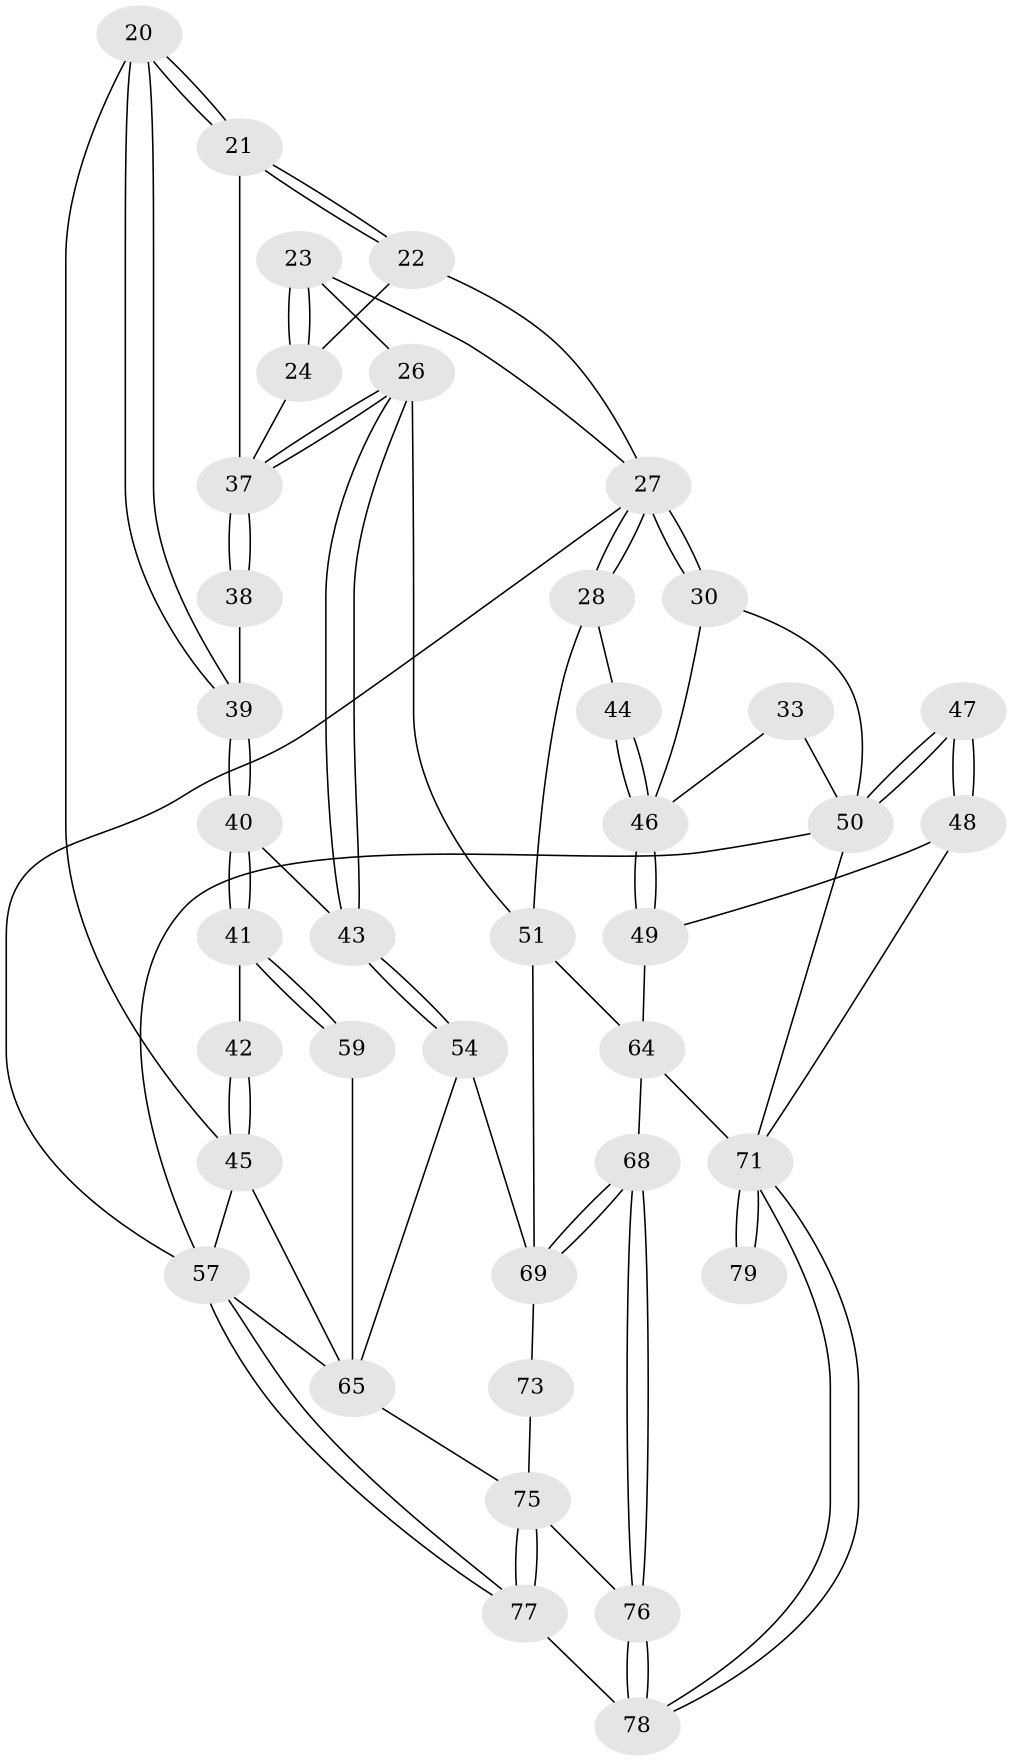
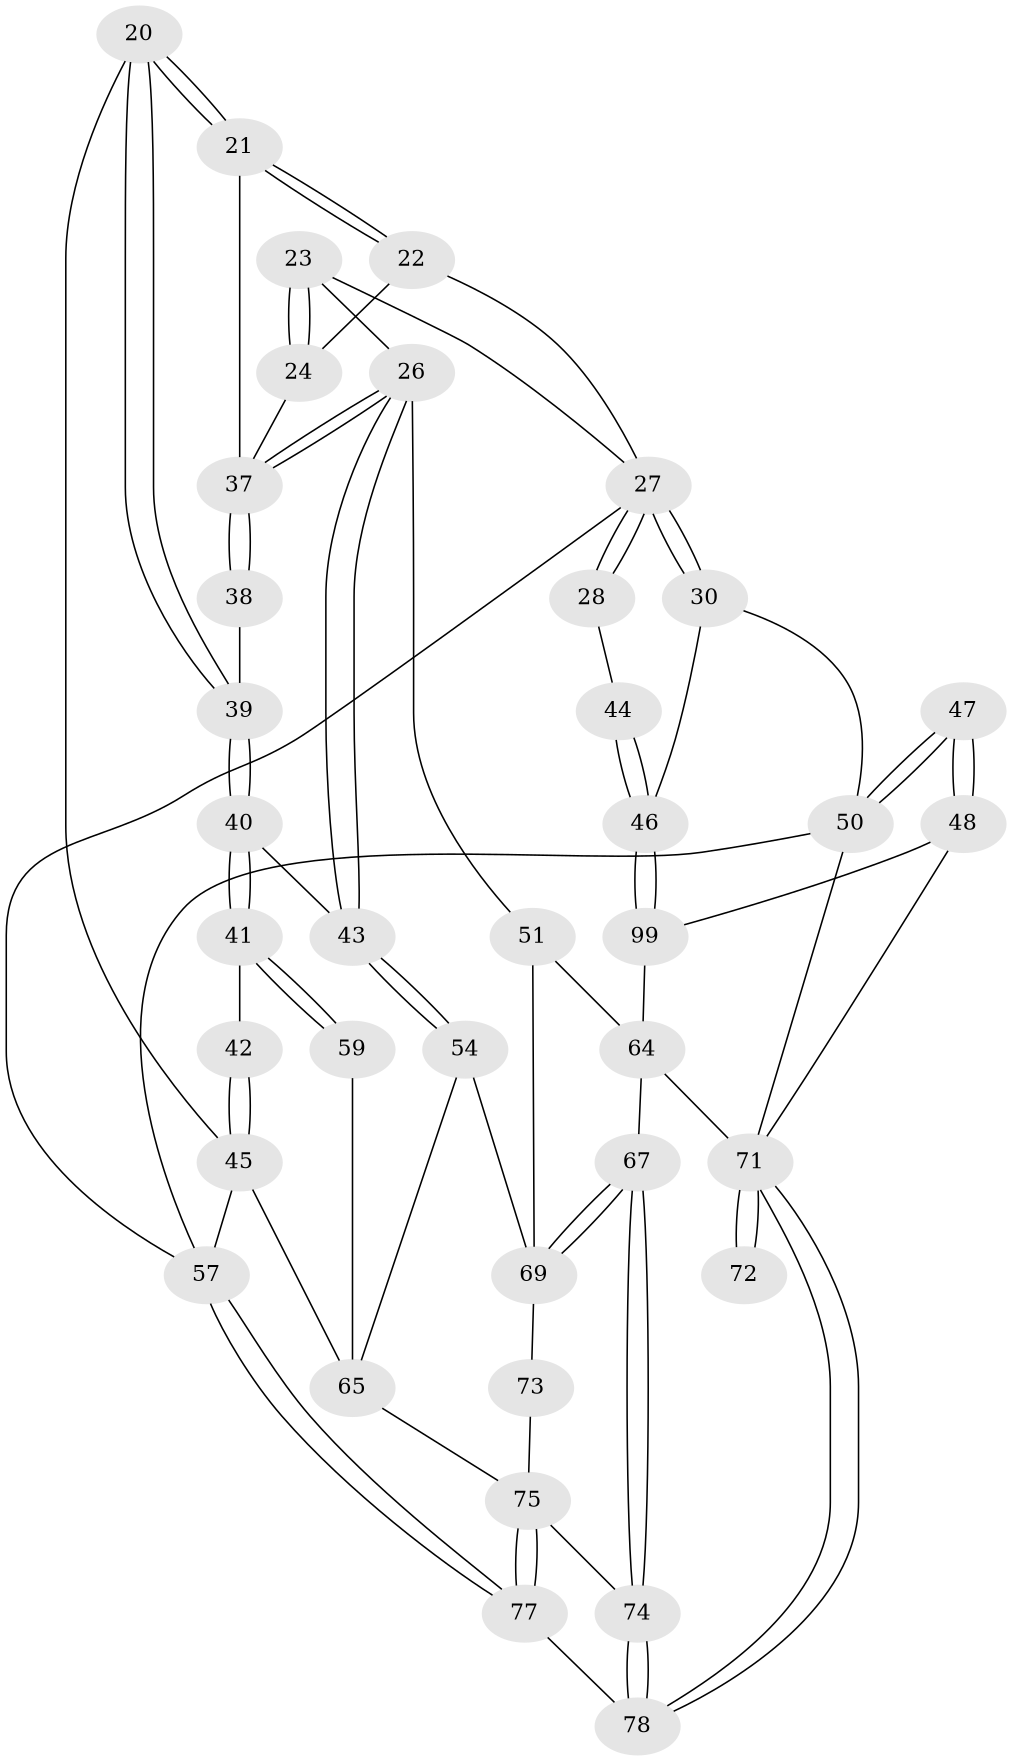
node "33": removed
edge "28" -- "51": removed
node "49": label "49" -> "99"
node "68": label "68" -> "67"
node "79": label "79" -> "72"
edge "57" -- "65": removed
node "76": label "76" -> "74"
